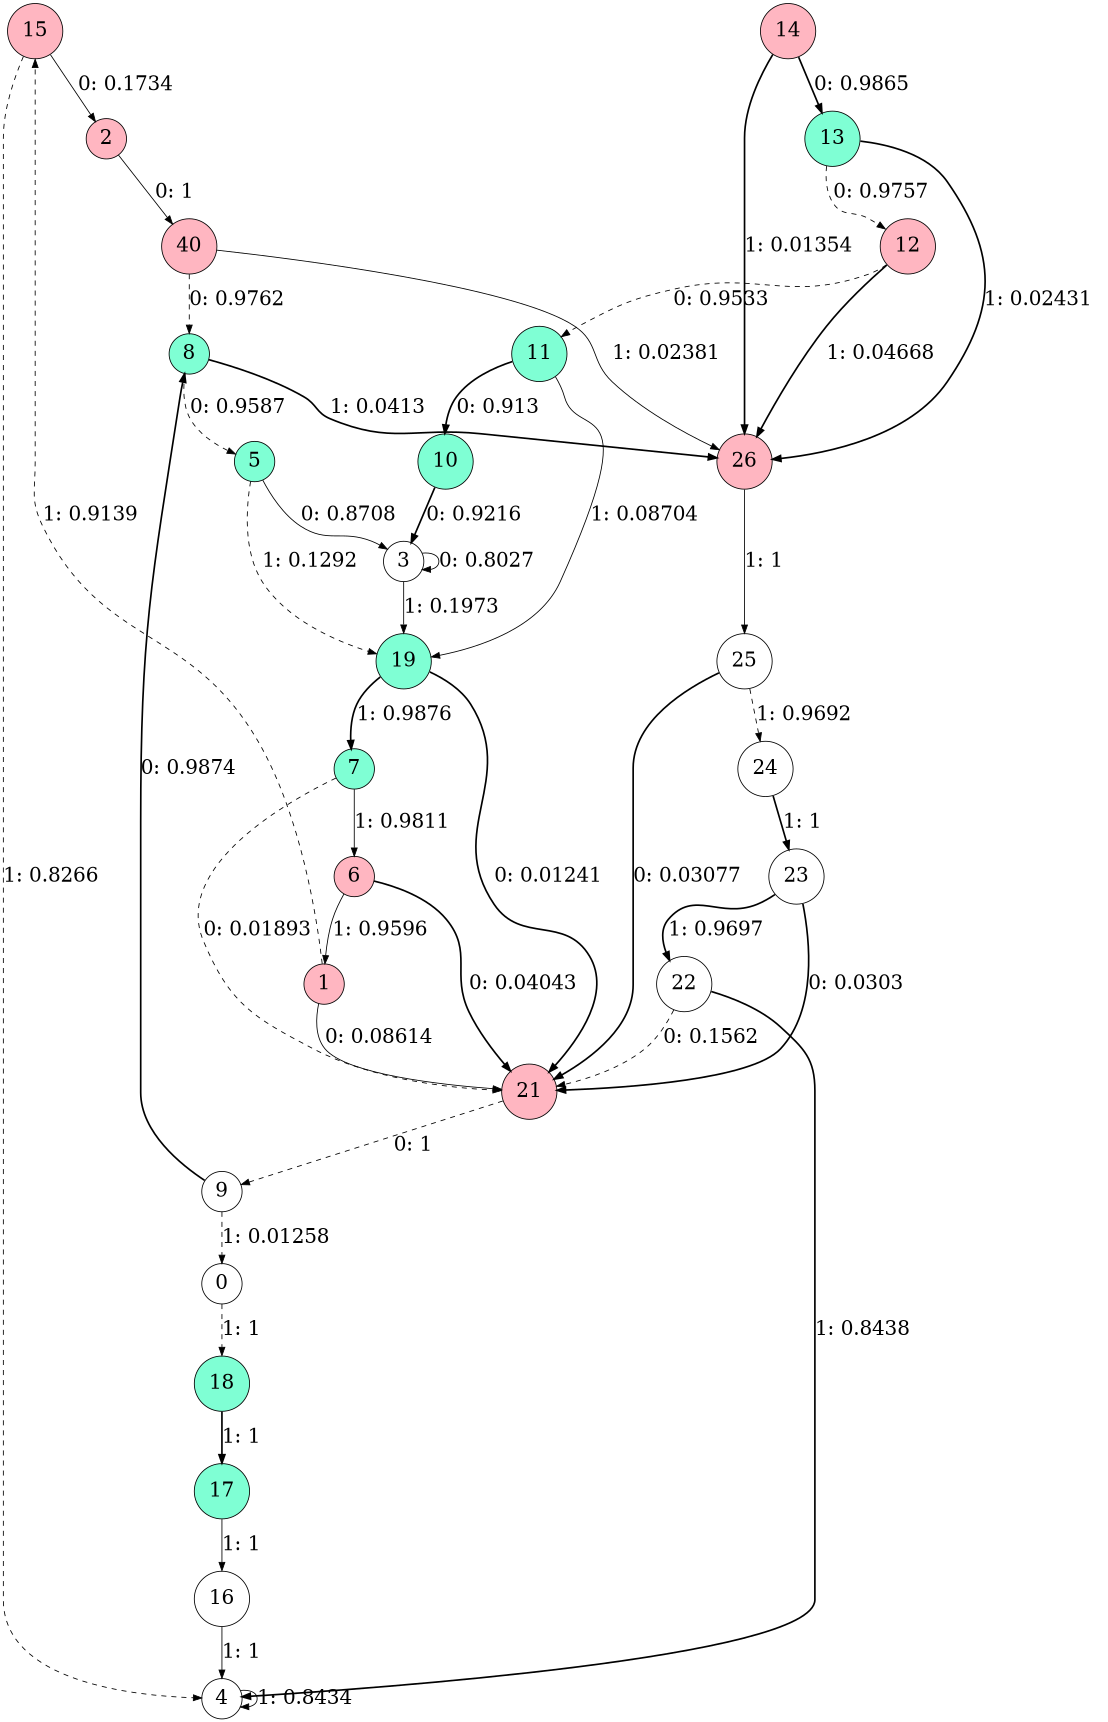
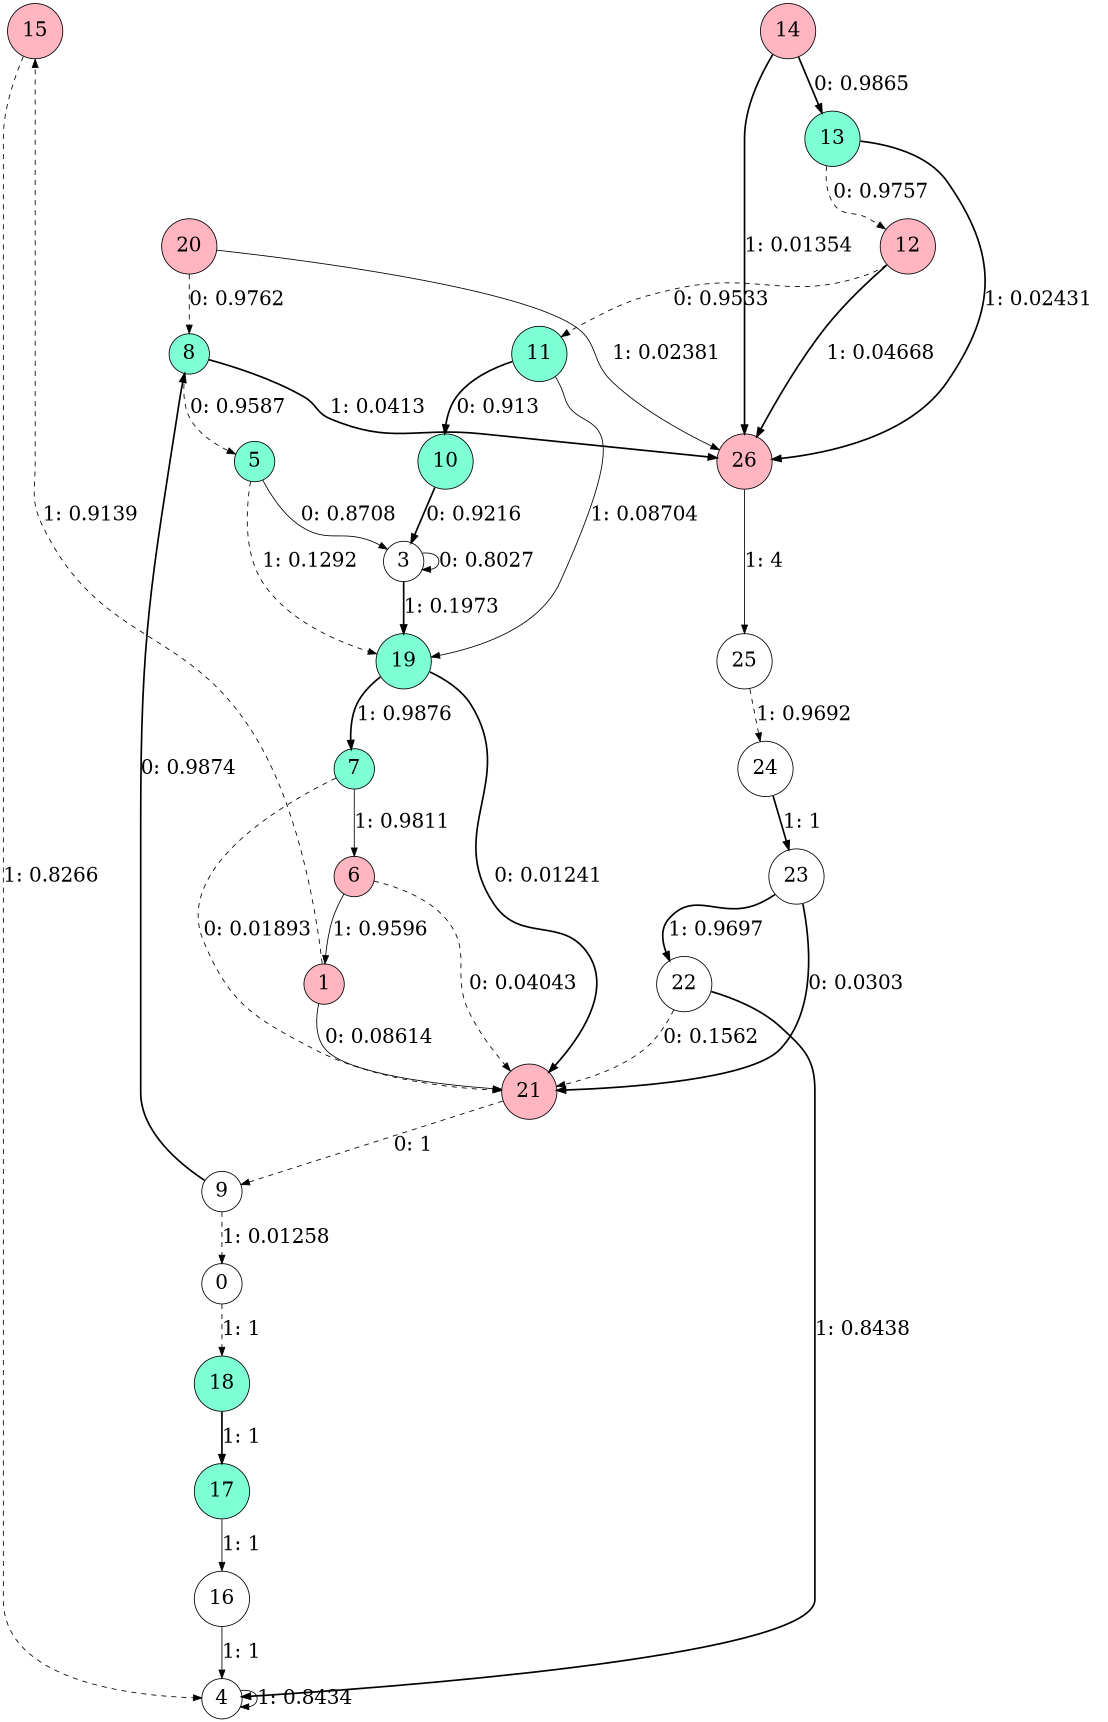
node "2": removed
node "40": label "40" -> "20"
edge "26" -> "25": label "1: 1        " -> "1: 4        "
edge "3" -> "19": style solid -> bold
edge "25" -> "21": removed, label "0: 0.03077"
edge "6" -> "21": style bold -> dashed
